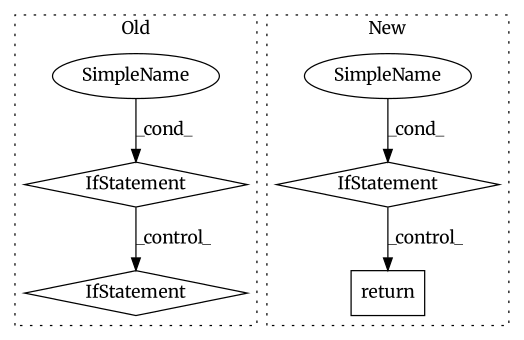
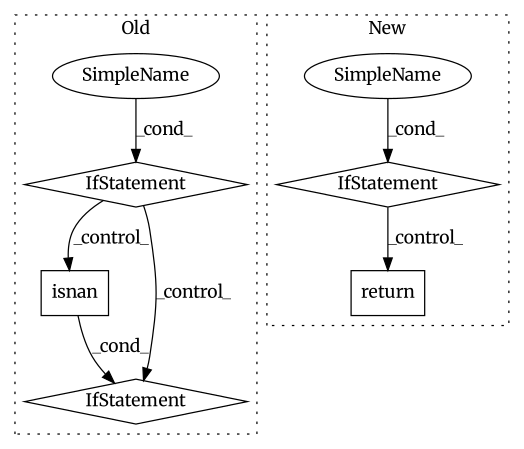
node "isnan": added
